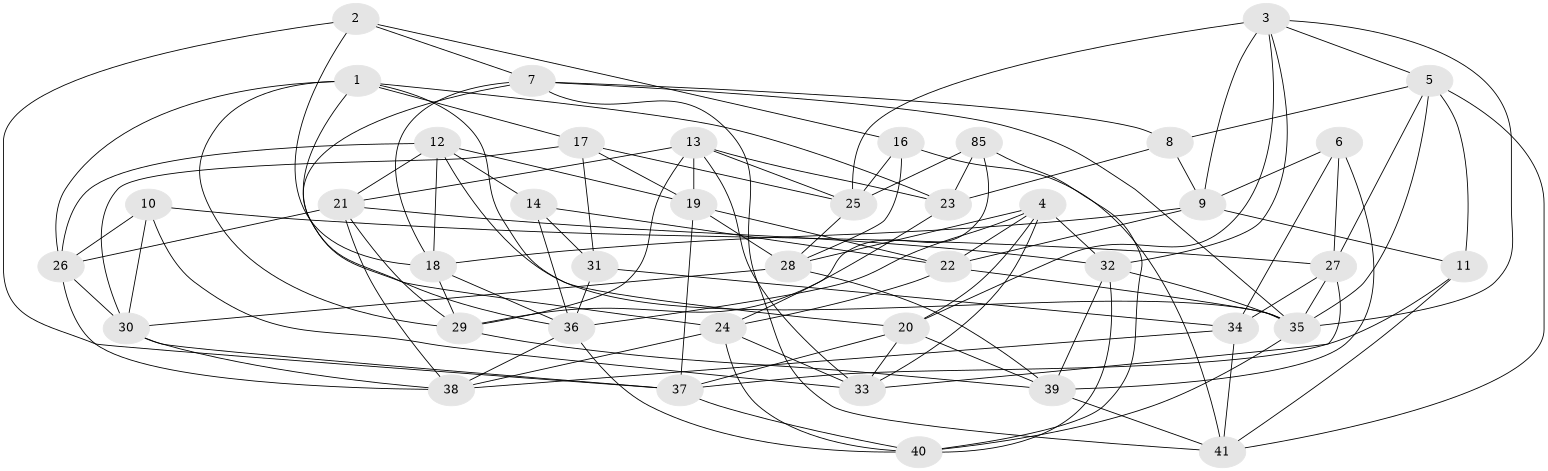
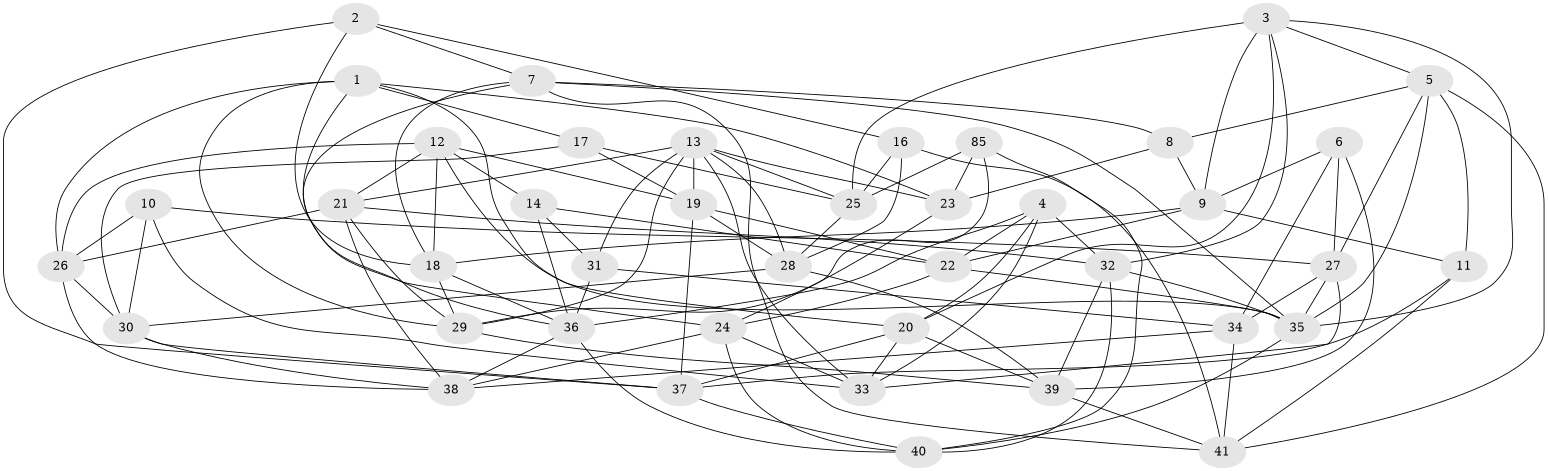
edge "17" -- "31": now "13" -- "31"
edge "4" -- "28": now "13" -- "28"
